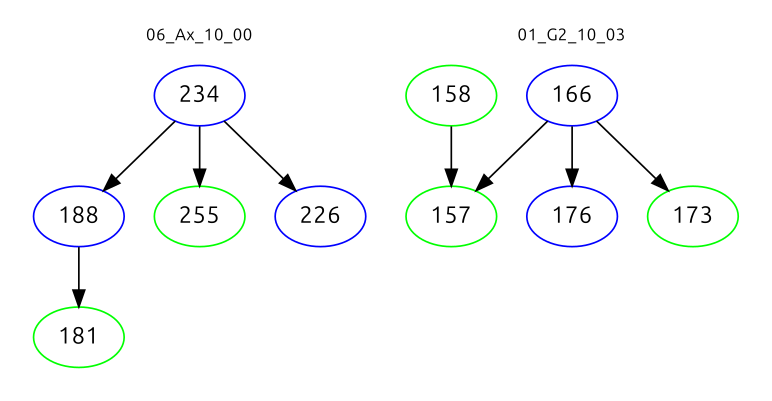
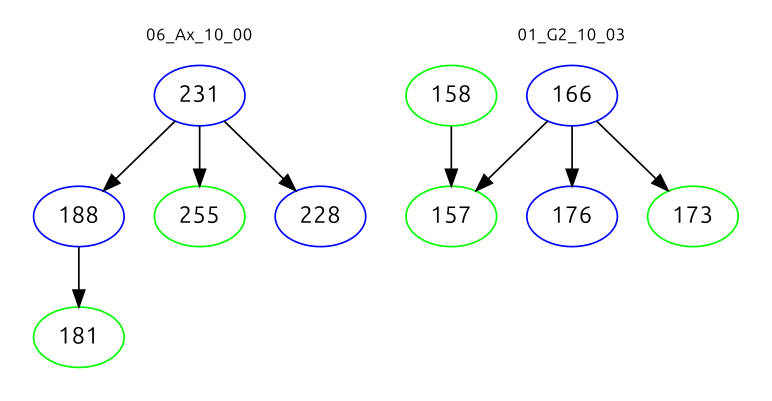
node "234": label "234" -> "231"
node "226": label "226" -> "228"
